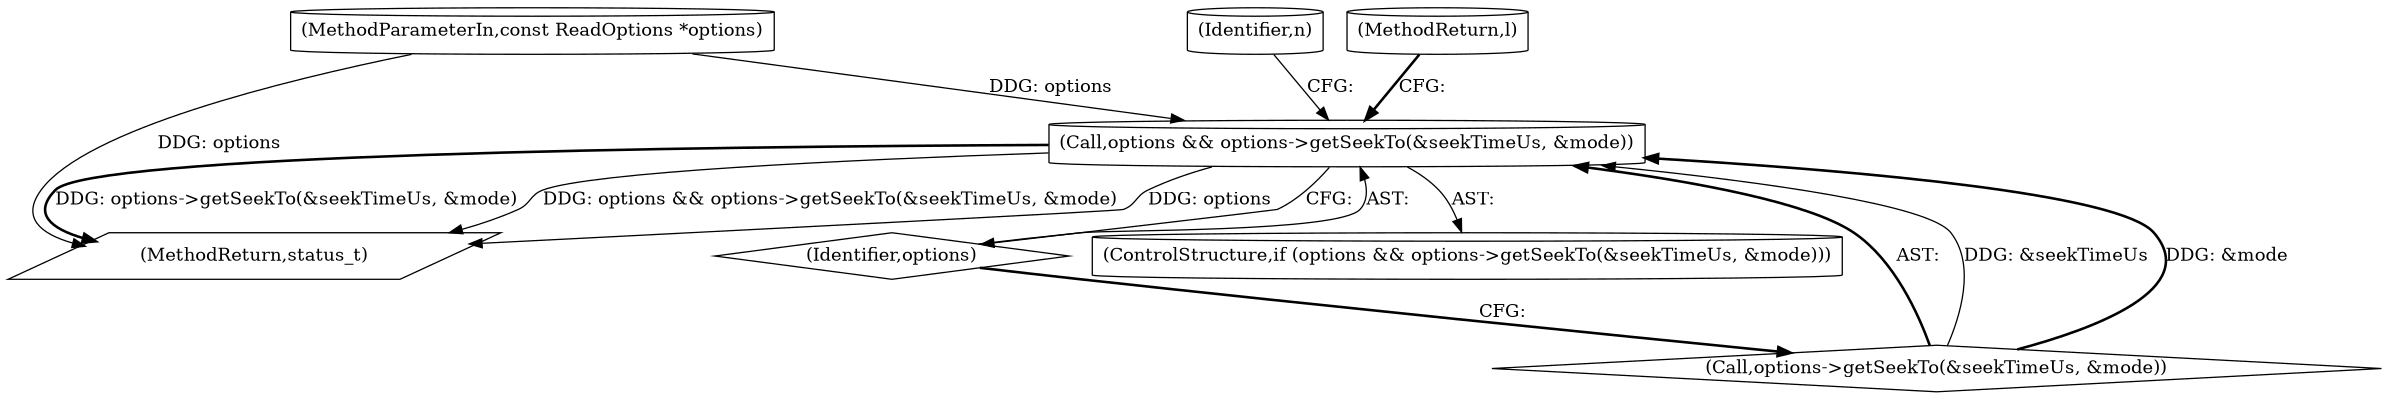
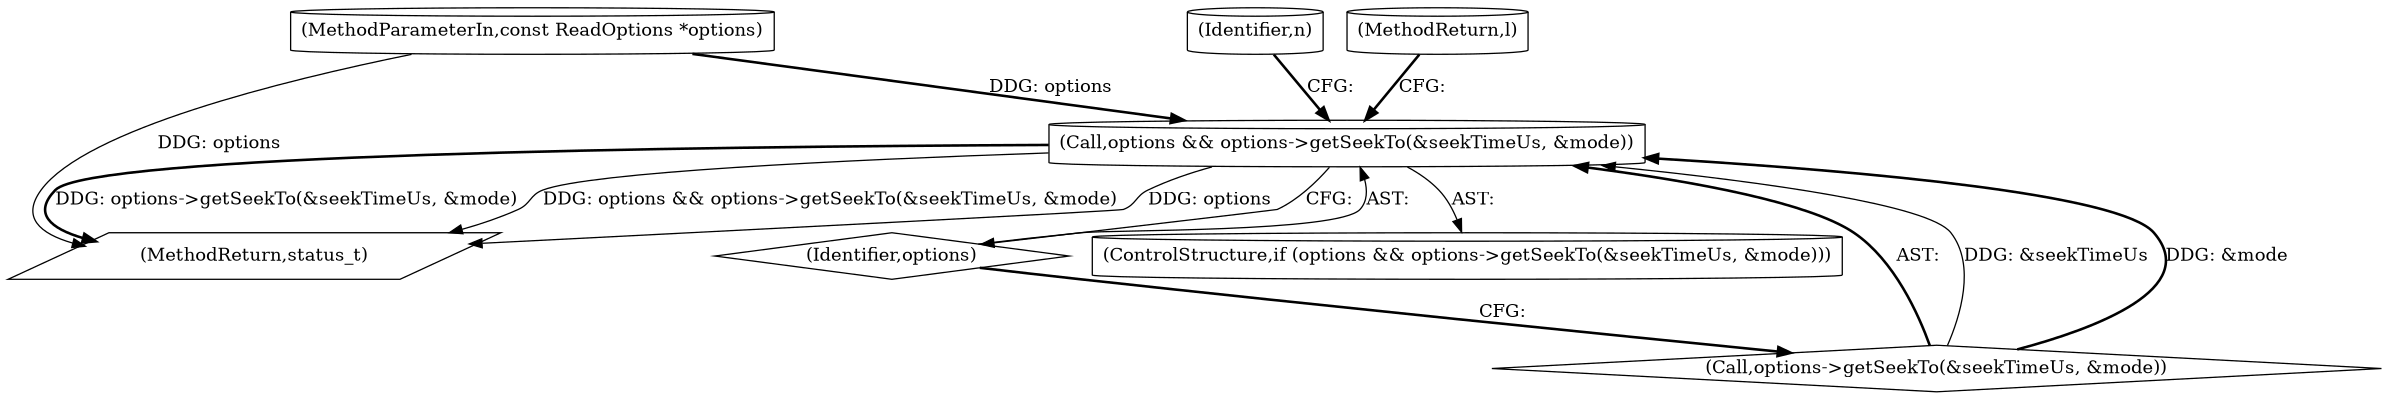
edge "(Identifier,n)" -> "(Call,options && options->getSeekTo(&seekTimeUs, &mode))": style solid -> bold
edge "(MethodParameterIn,const ReadOptions *options)" -> "(Call,options && options->getSeekTo(&seekTimeUs, &mode))": style solid -> bold
